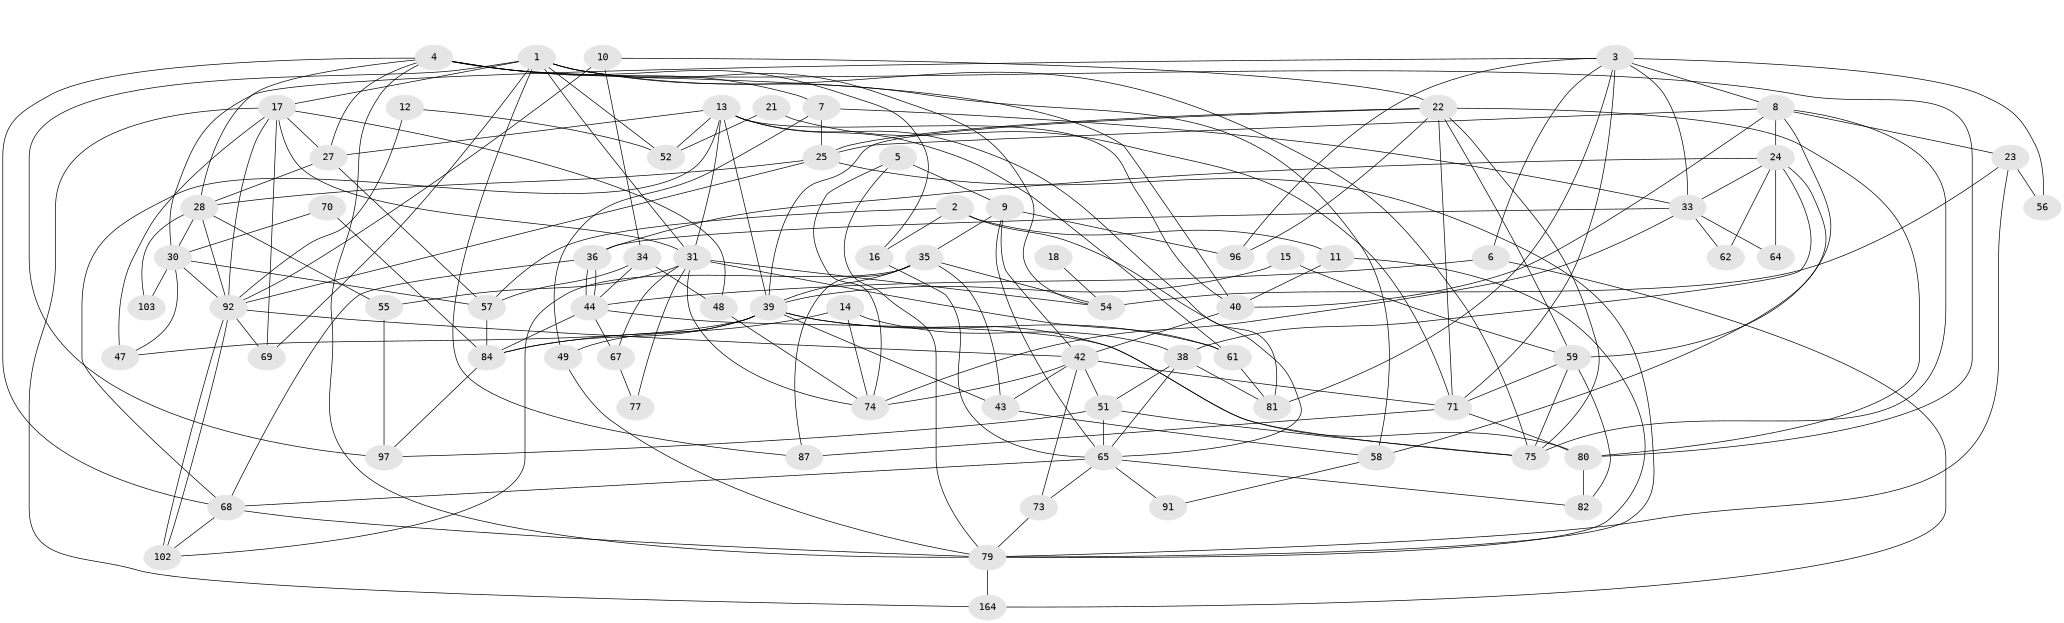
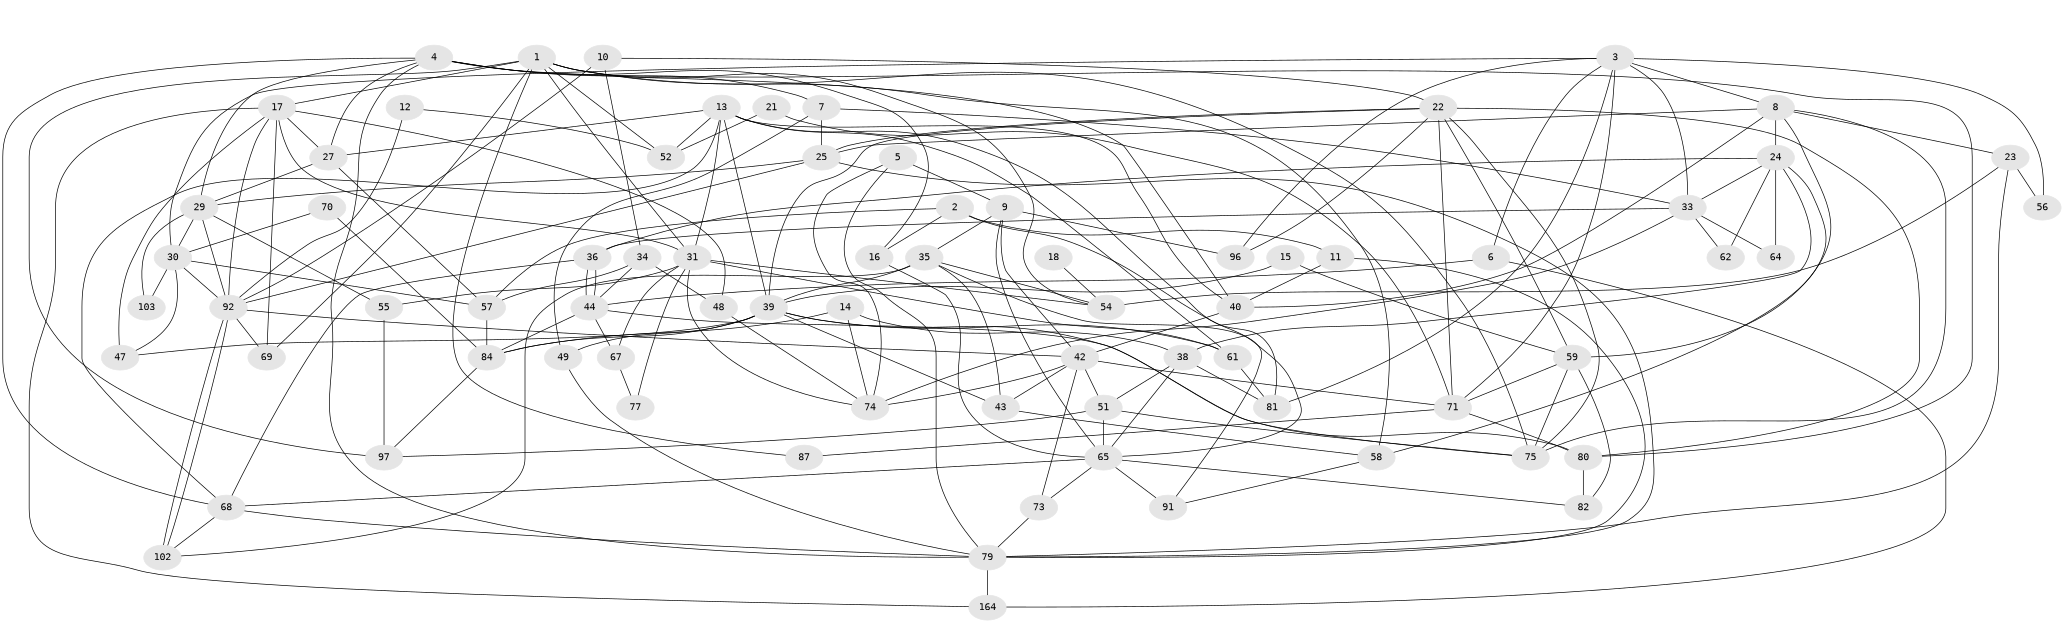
node "28": label "28" -> "29"
edge "35" -- "87": now "35" -- "91"
